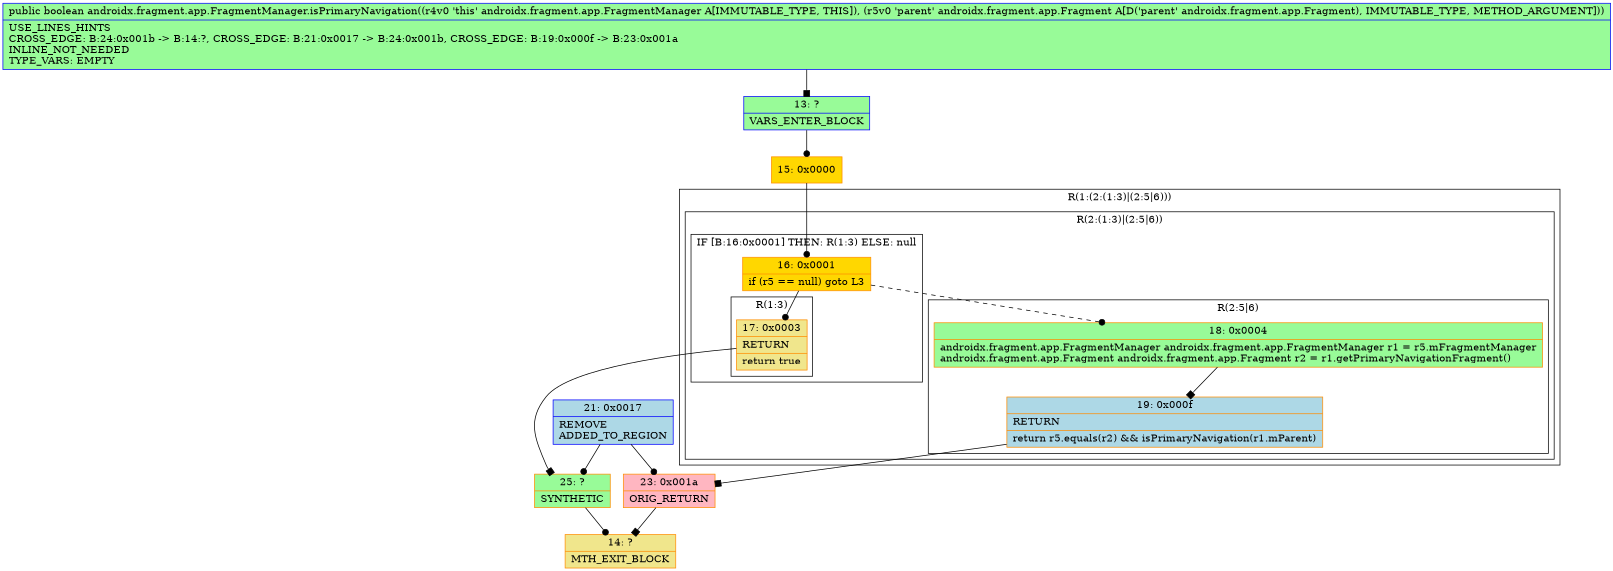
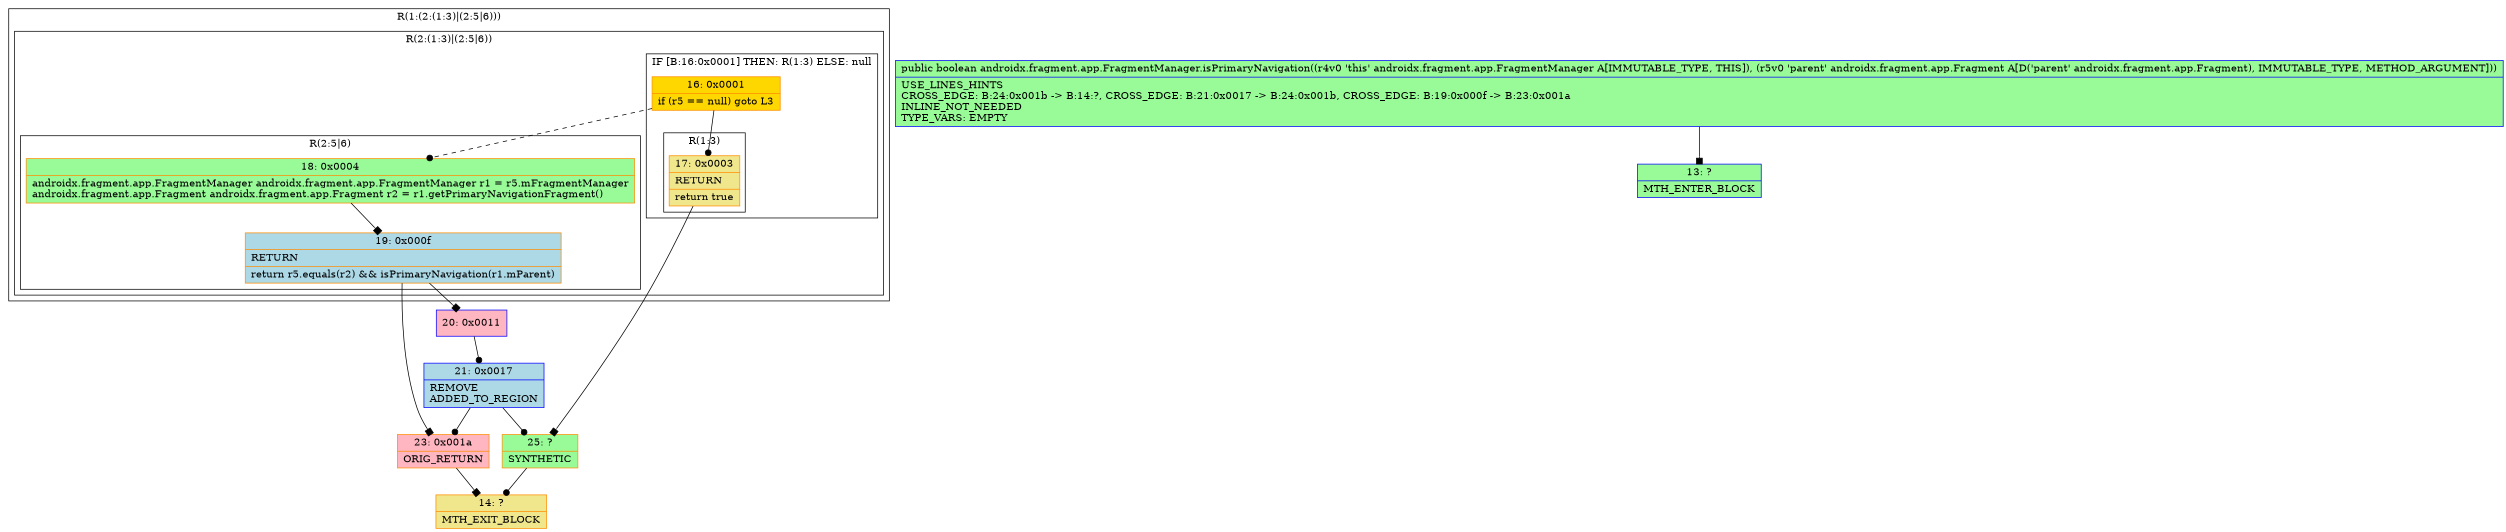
node "13: ?": text "VARS_ENTER_BLOCK" -> "MTH_ENTER_BLOCK"
node "15: 0x0000": removed
node "20: 0x0011": added
